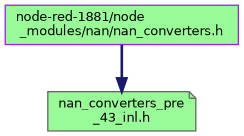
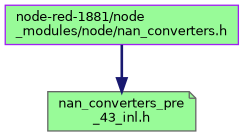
node "node-red-1881/node _modules/nan/nan_converters.h": label "node-red-1881/node _modules/nan/nan_converters.h" -> "node-red-1881/node _modules/node/nan_converters.h"
